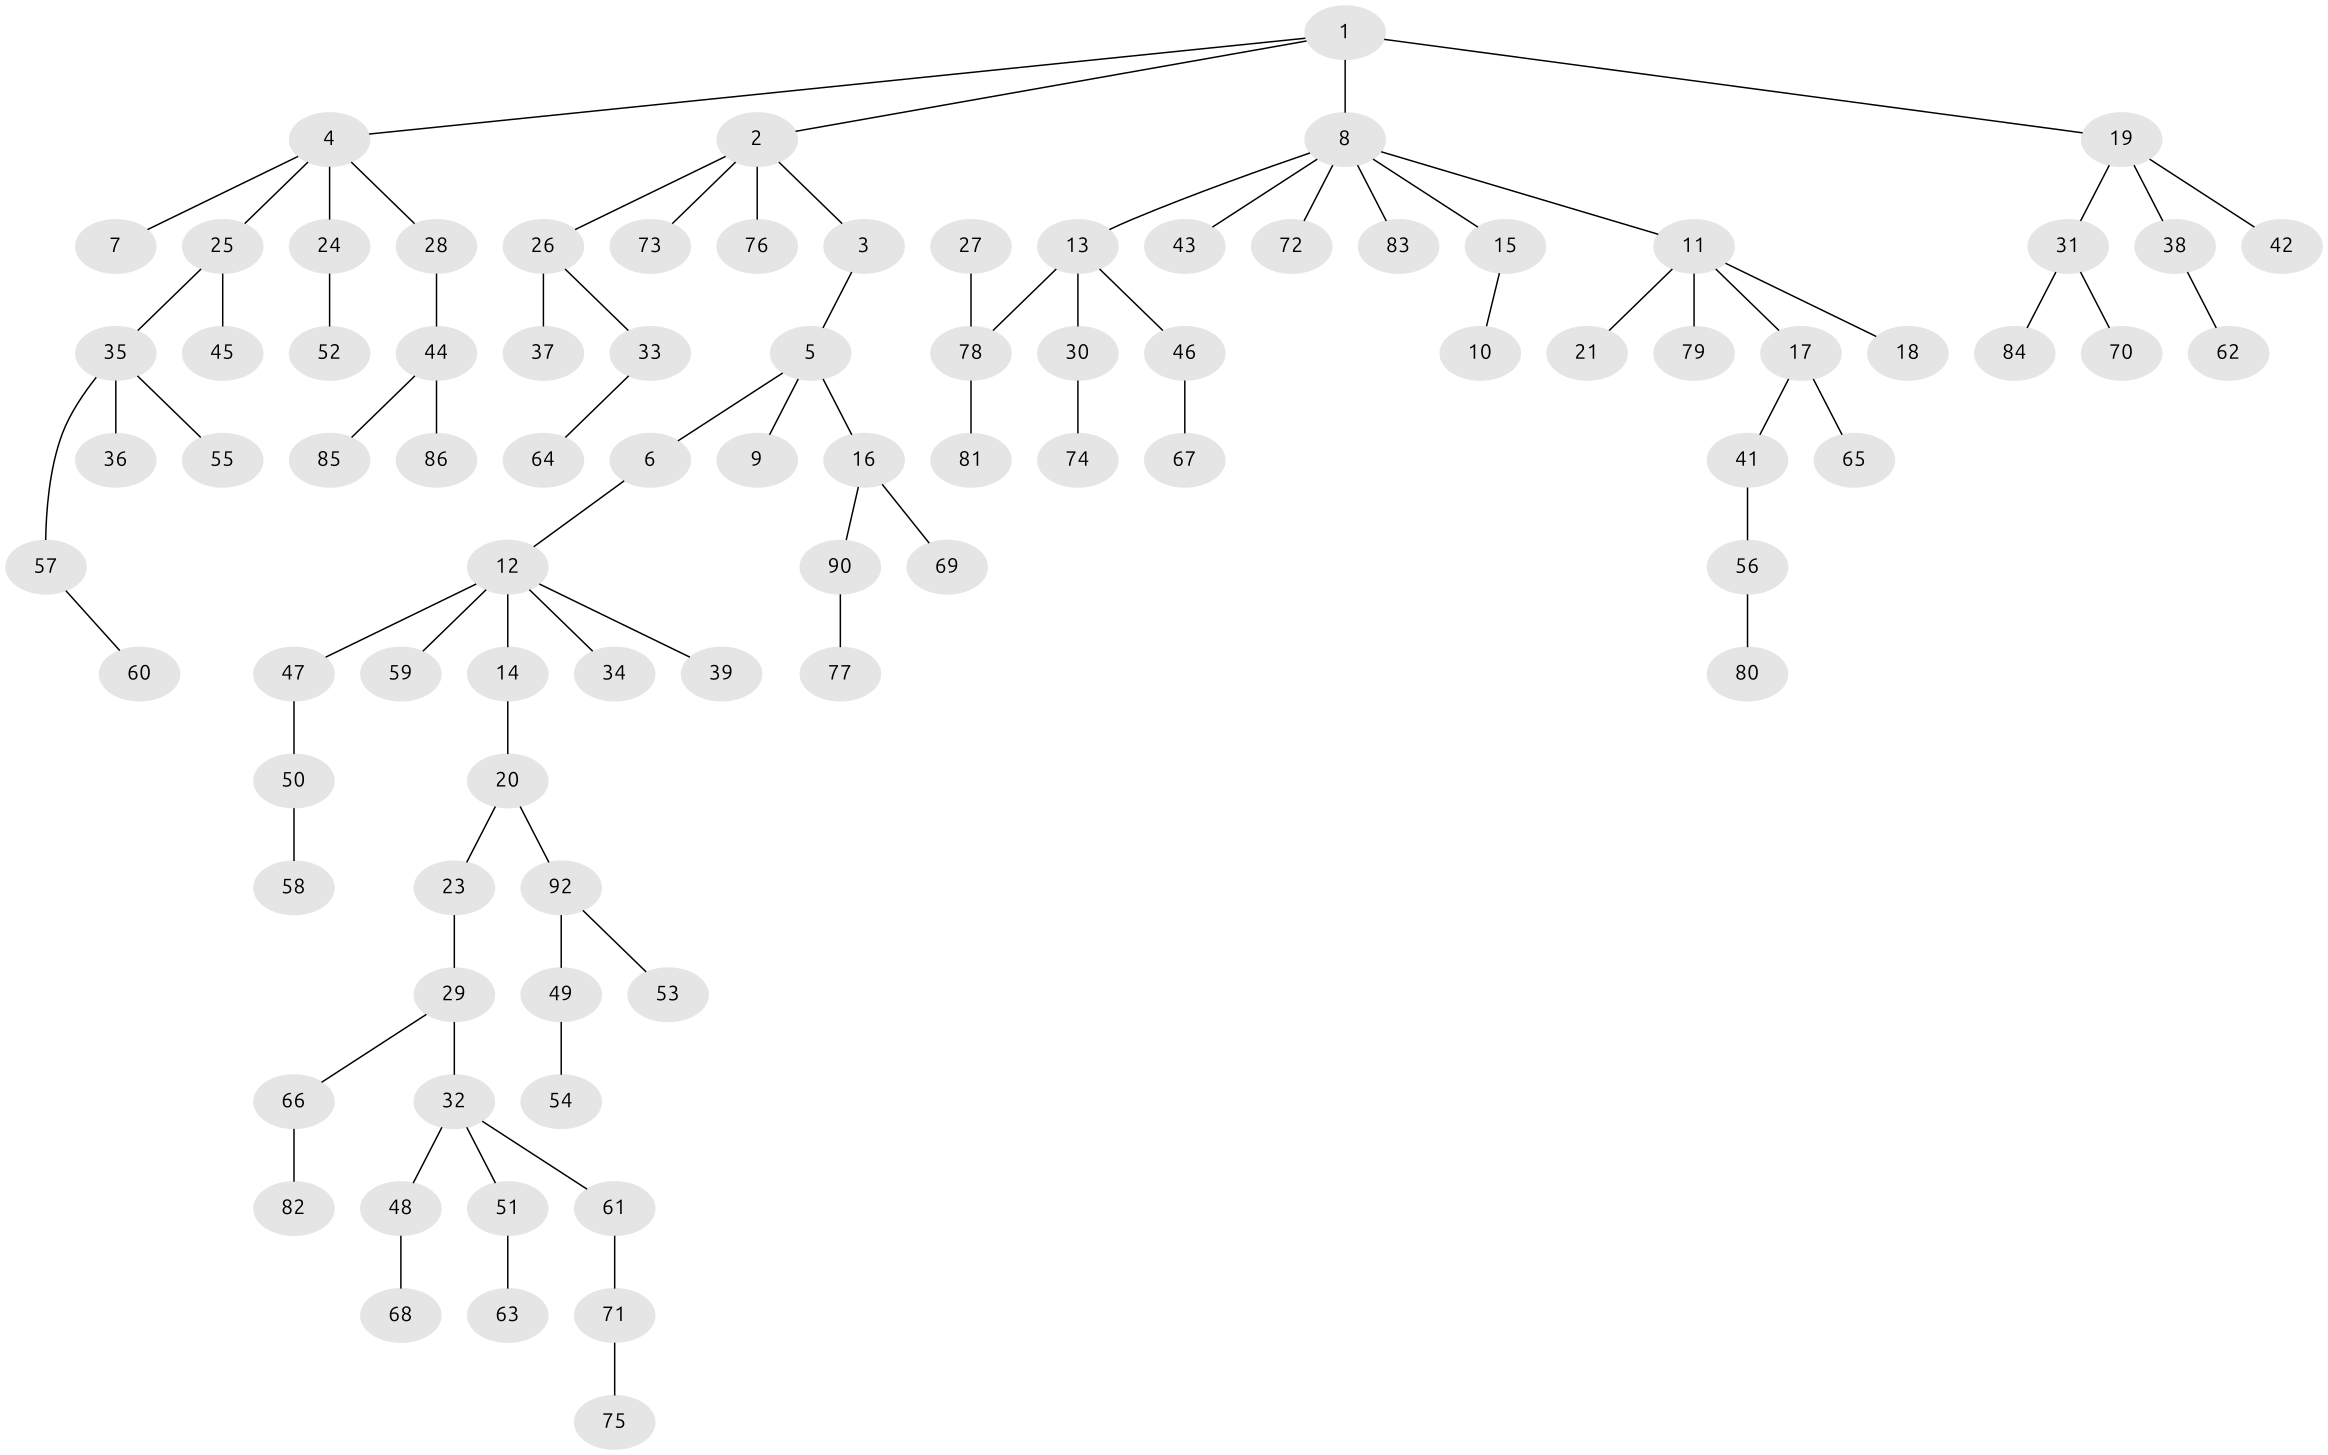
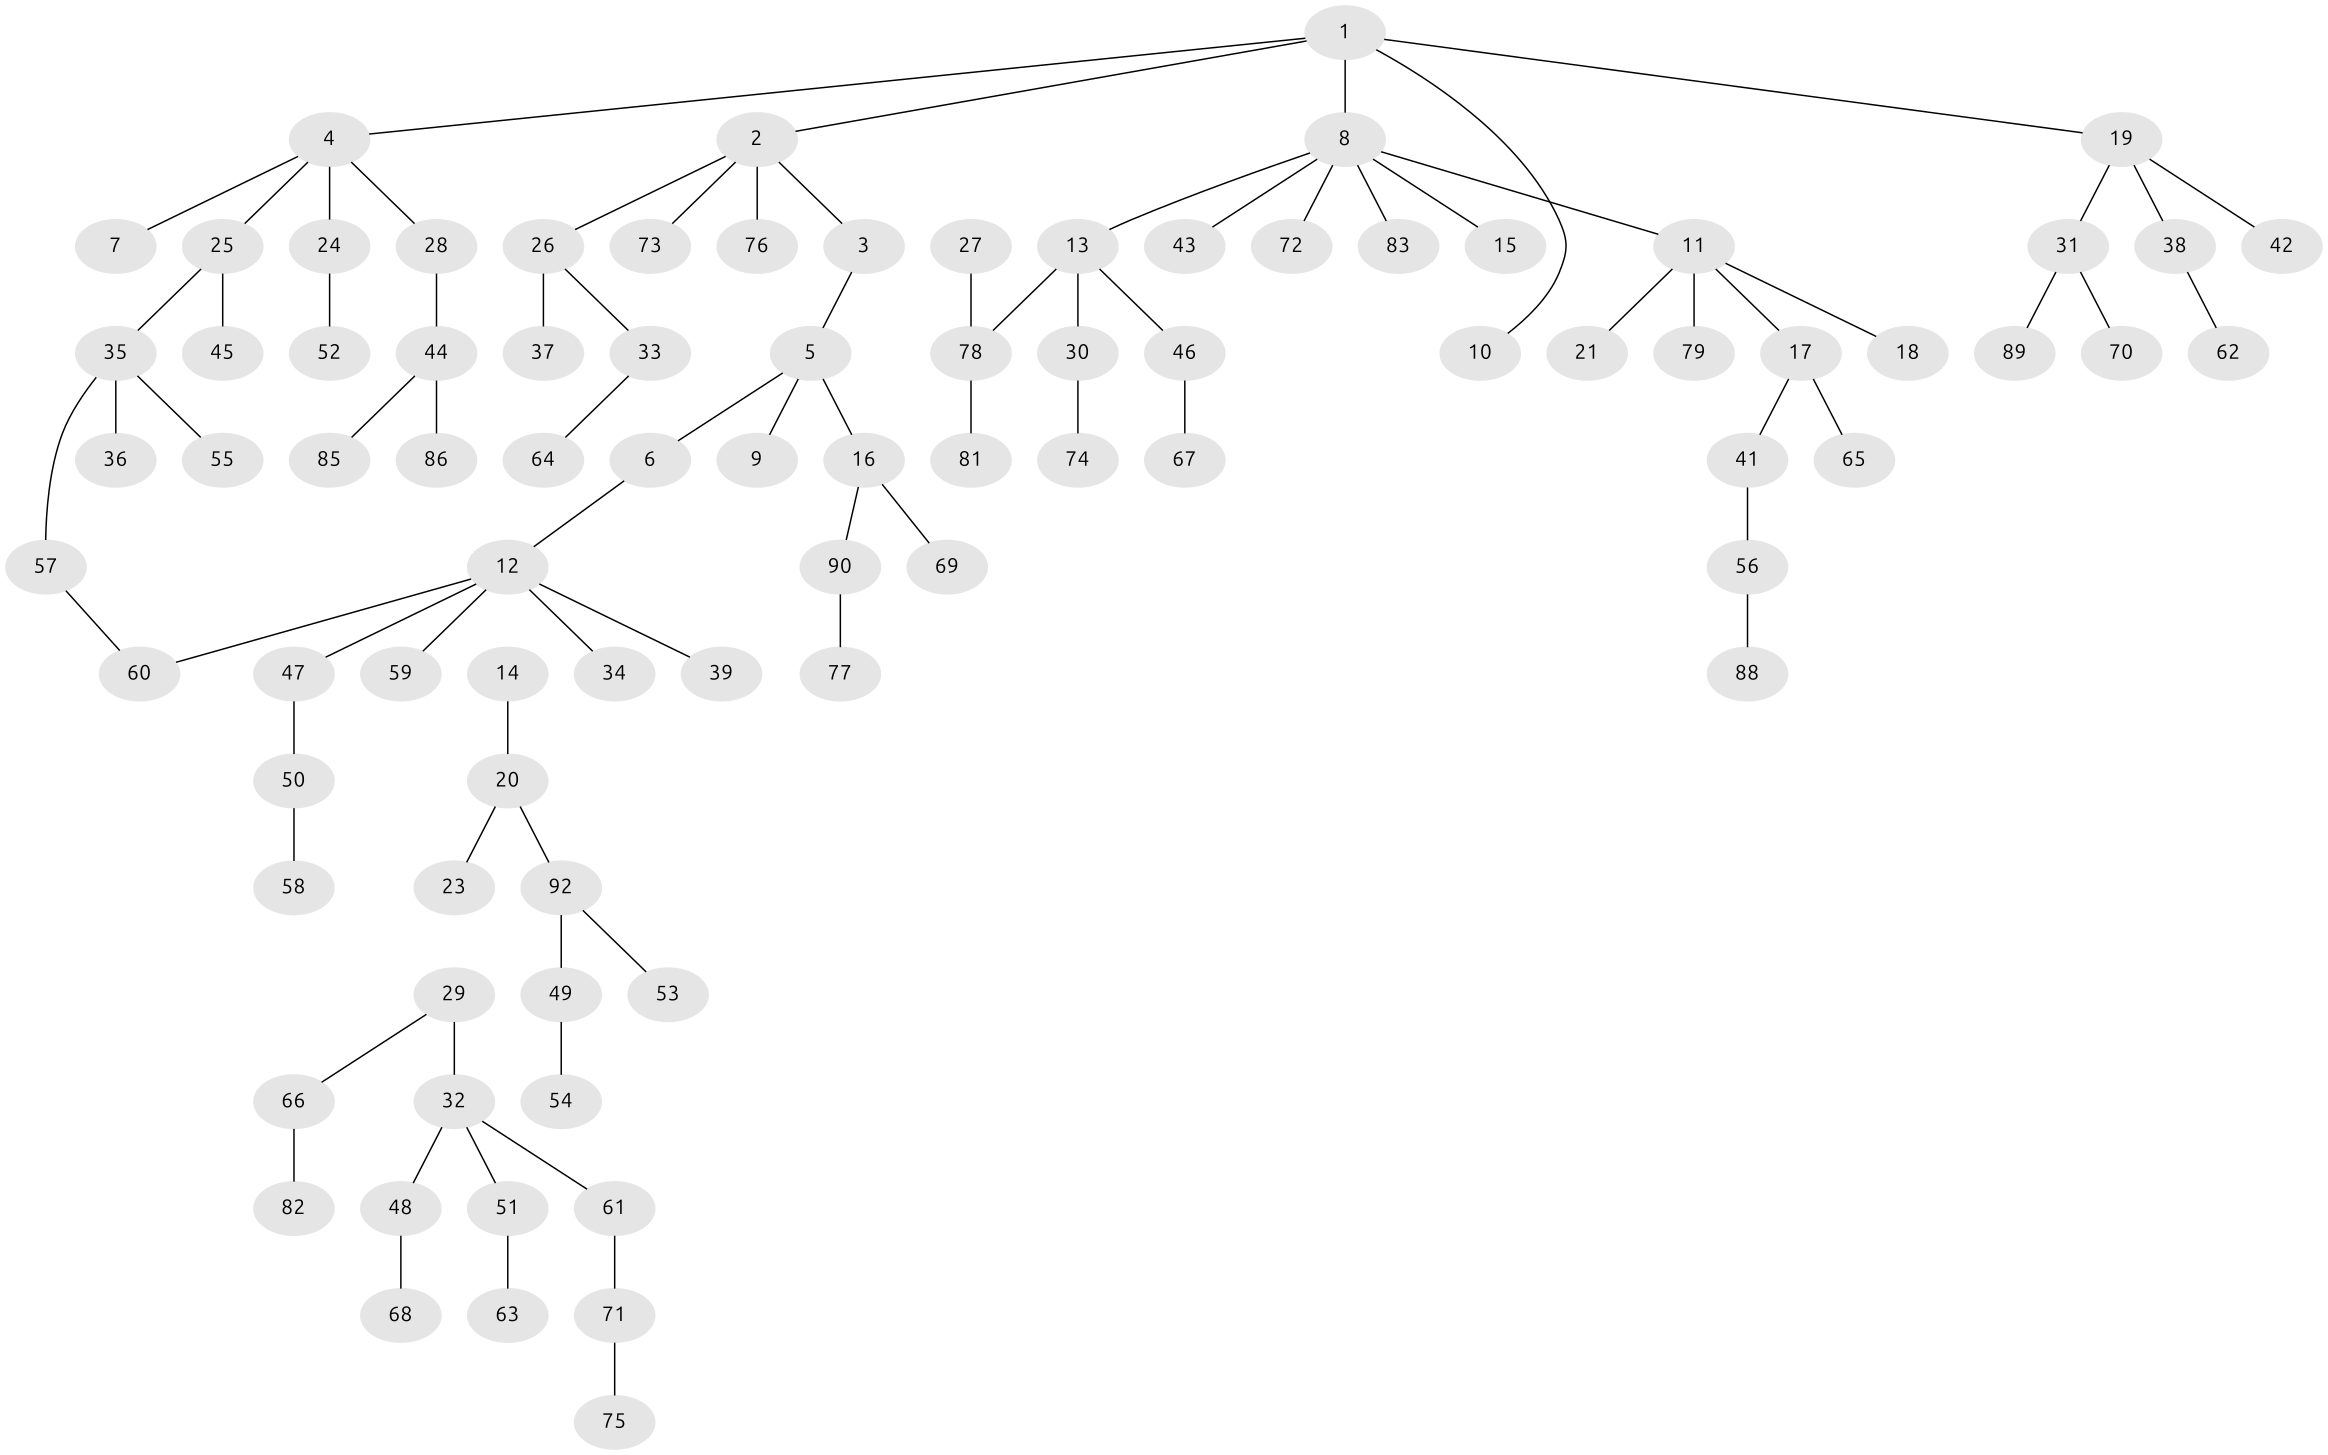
edge "15" -- "10": now "1" -- "10"
node "84": label "84" -> "89"
edge "12" -- "14": now "12" -- "60"
node "80": label "80" -> "88"
edge "23" -- "29": removed
